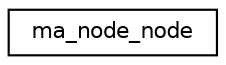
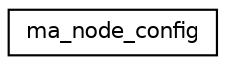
node "ma_node_node": label "ma_node_node" -> "ma_node_config"
